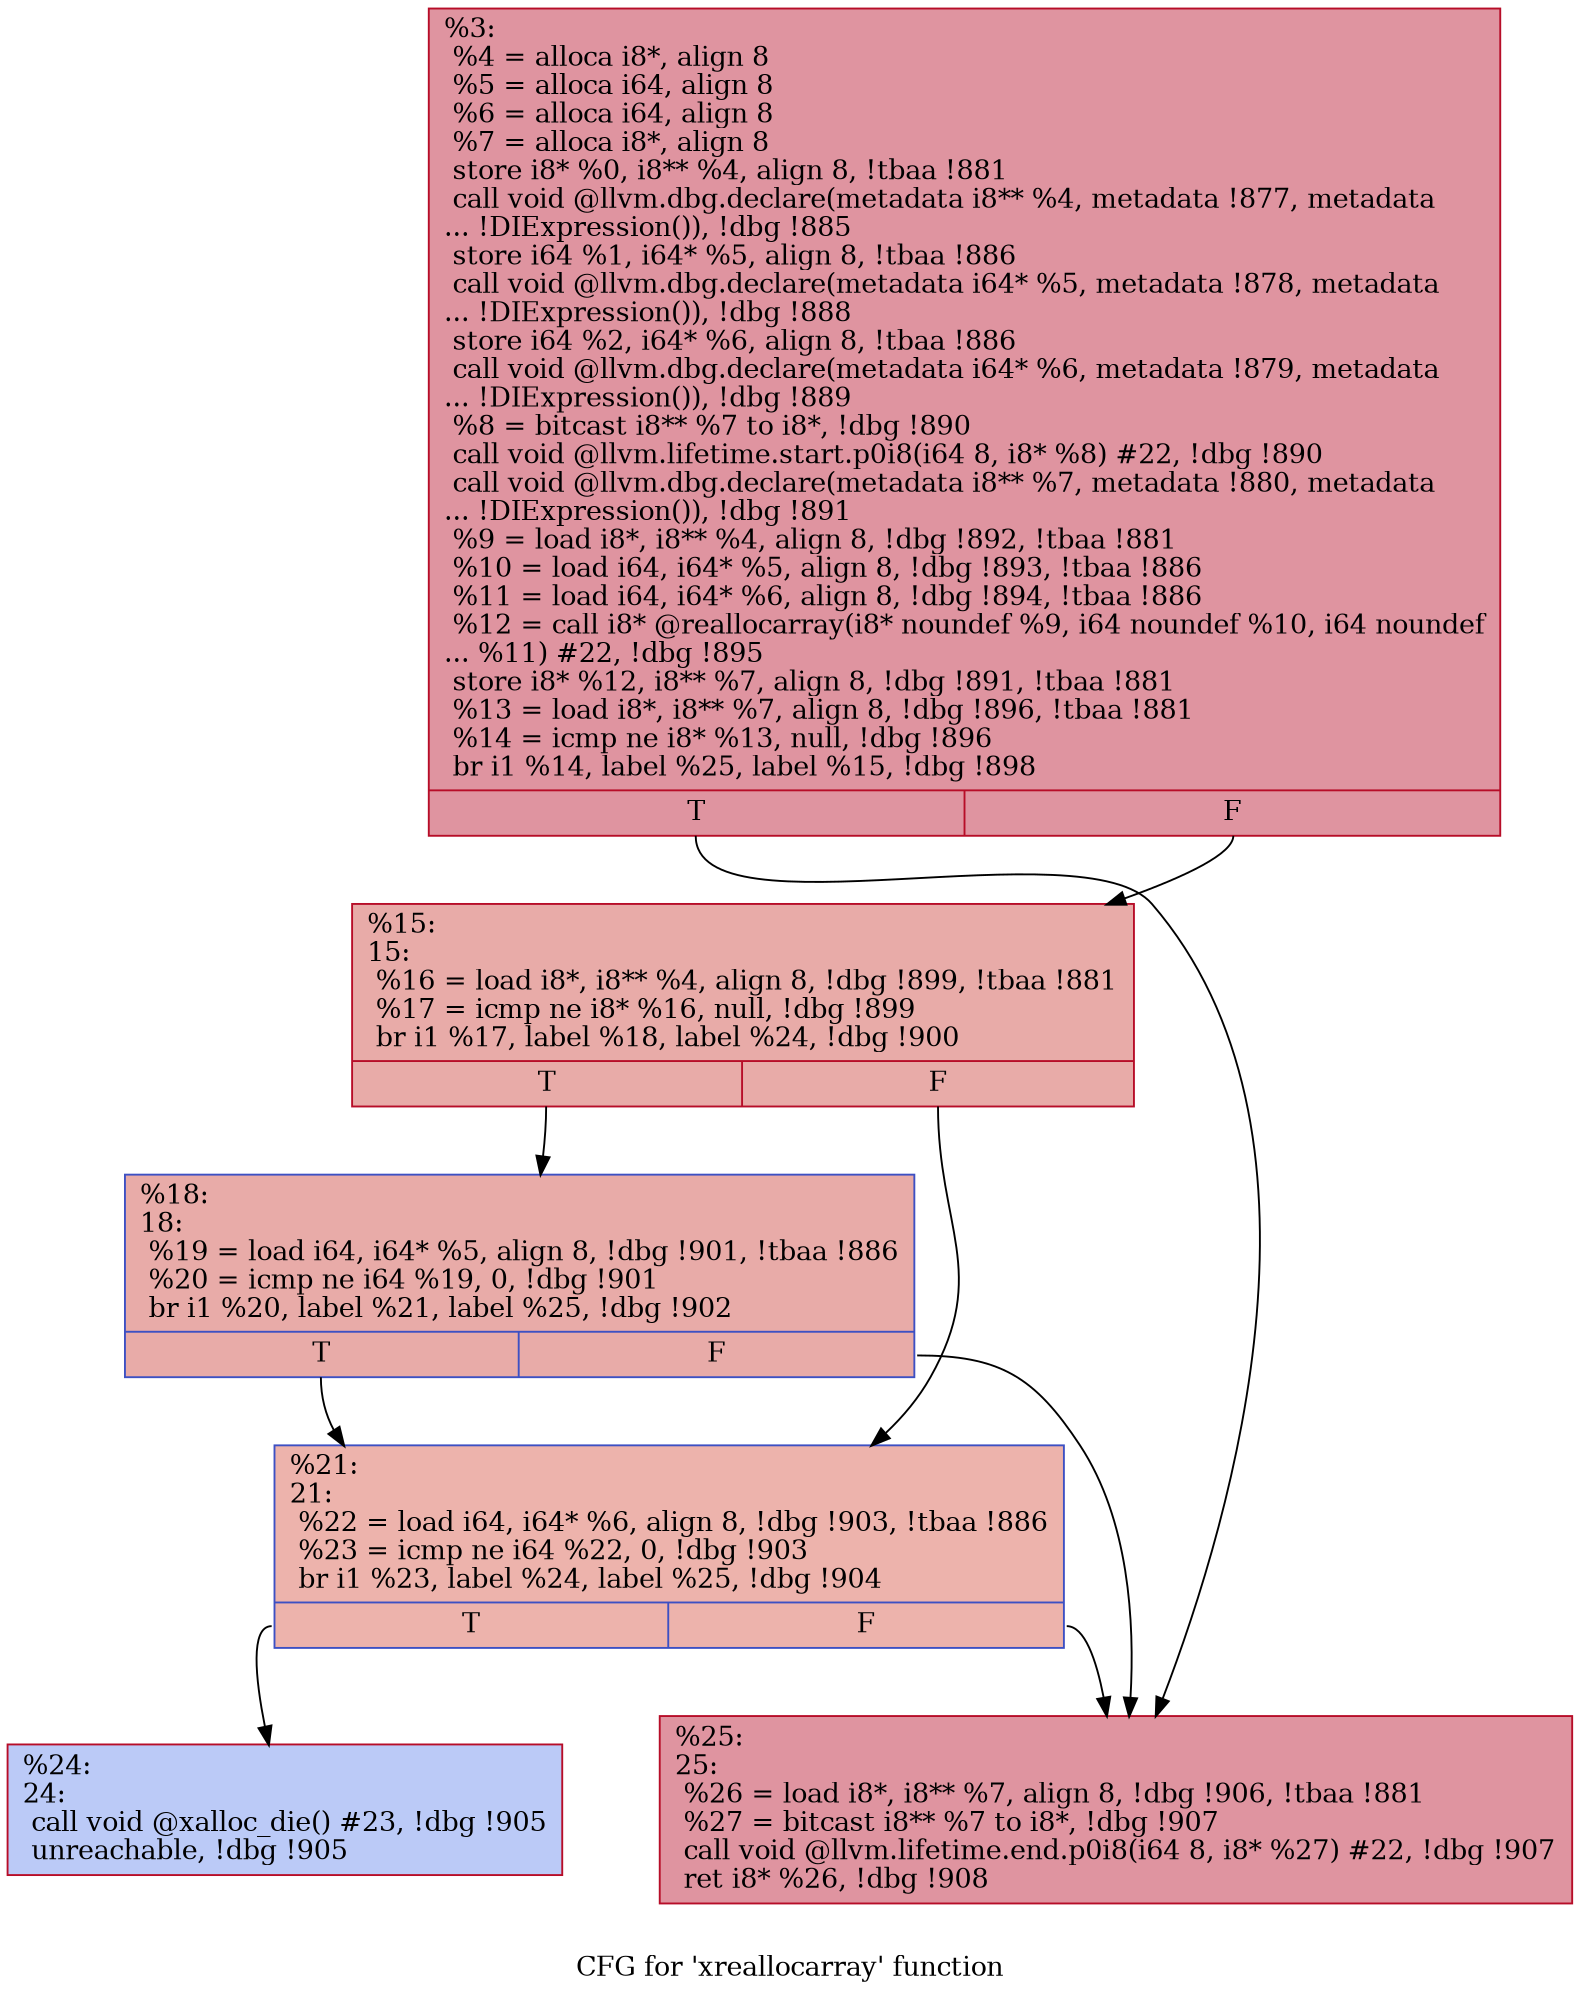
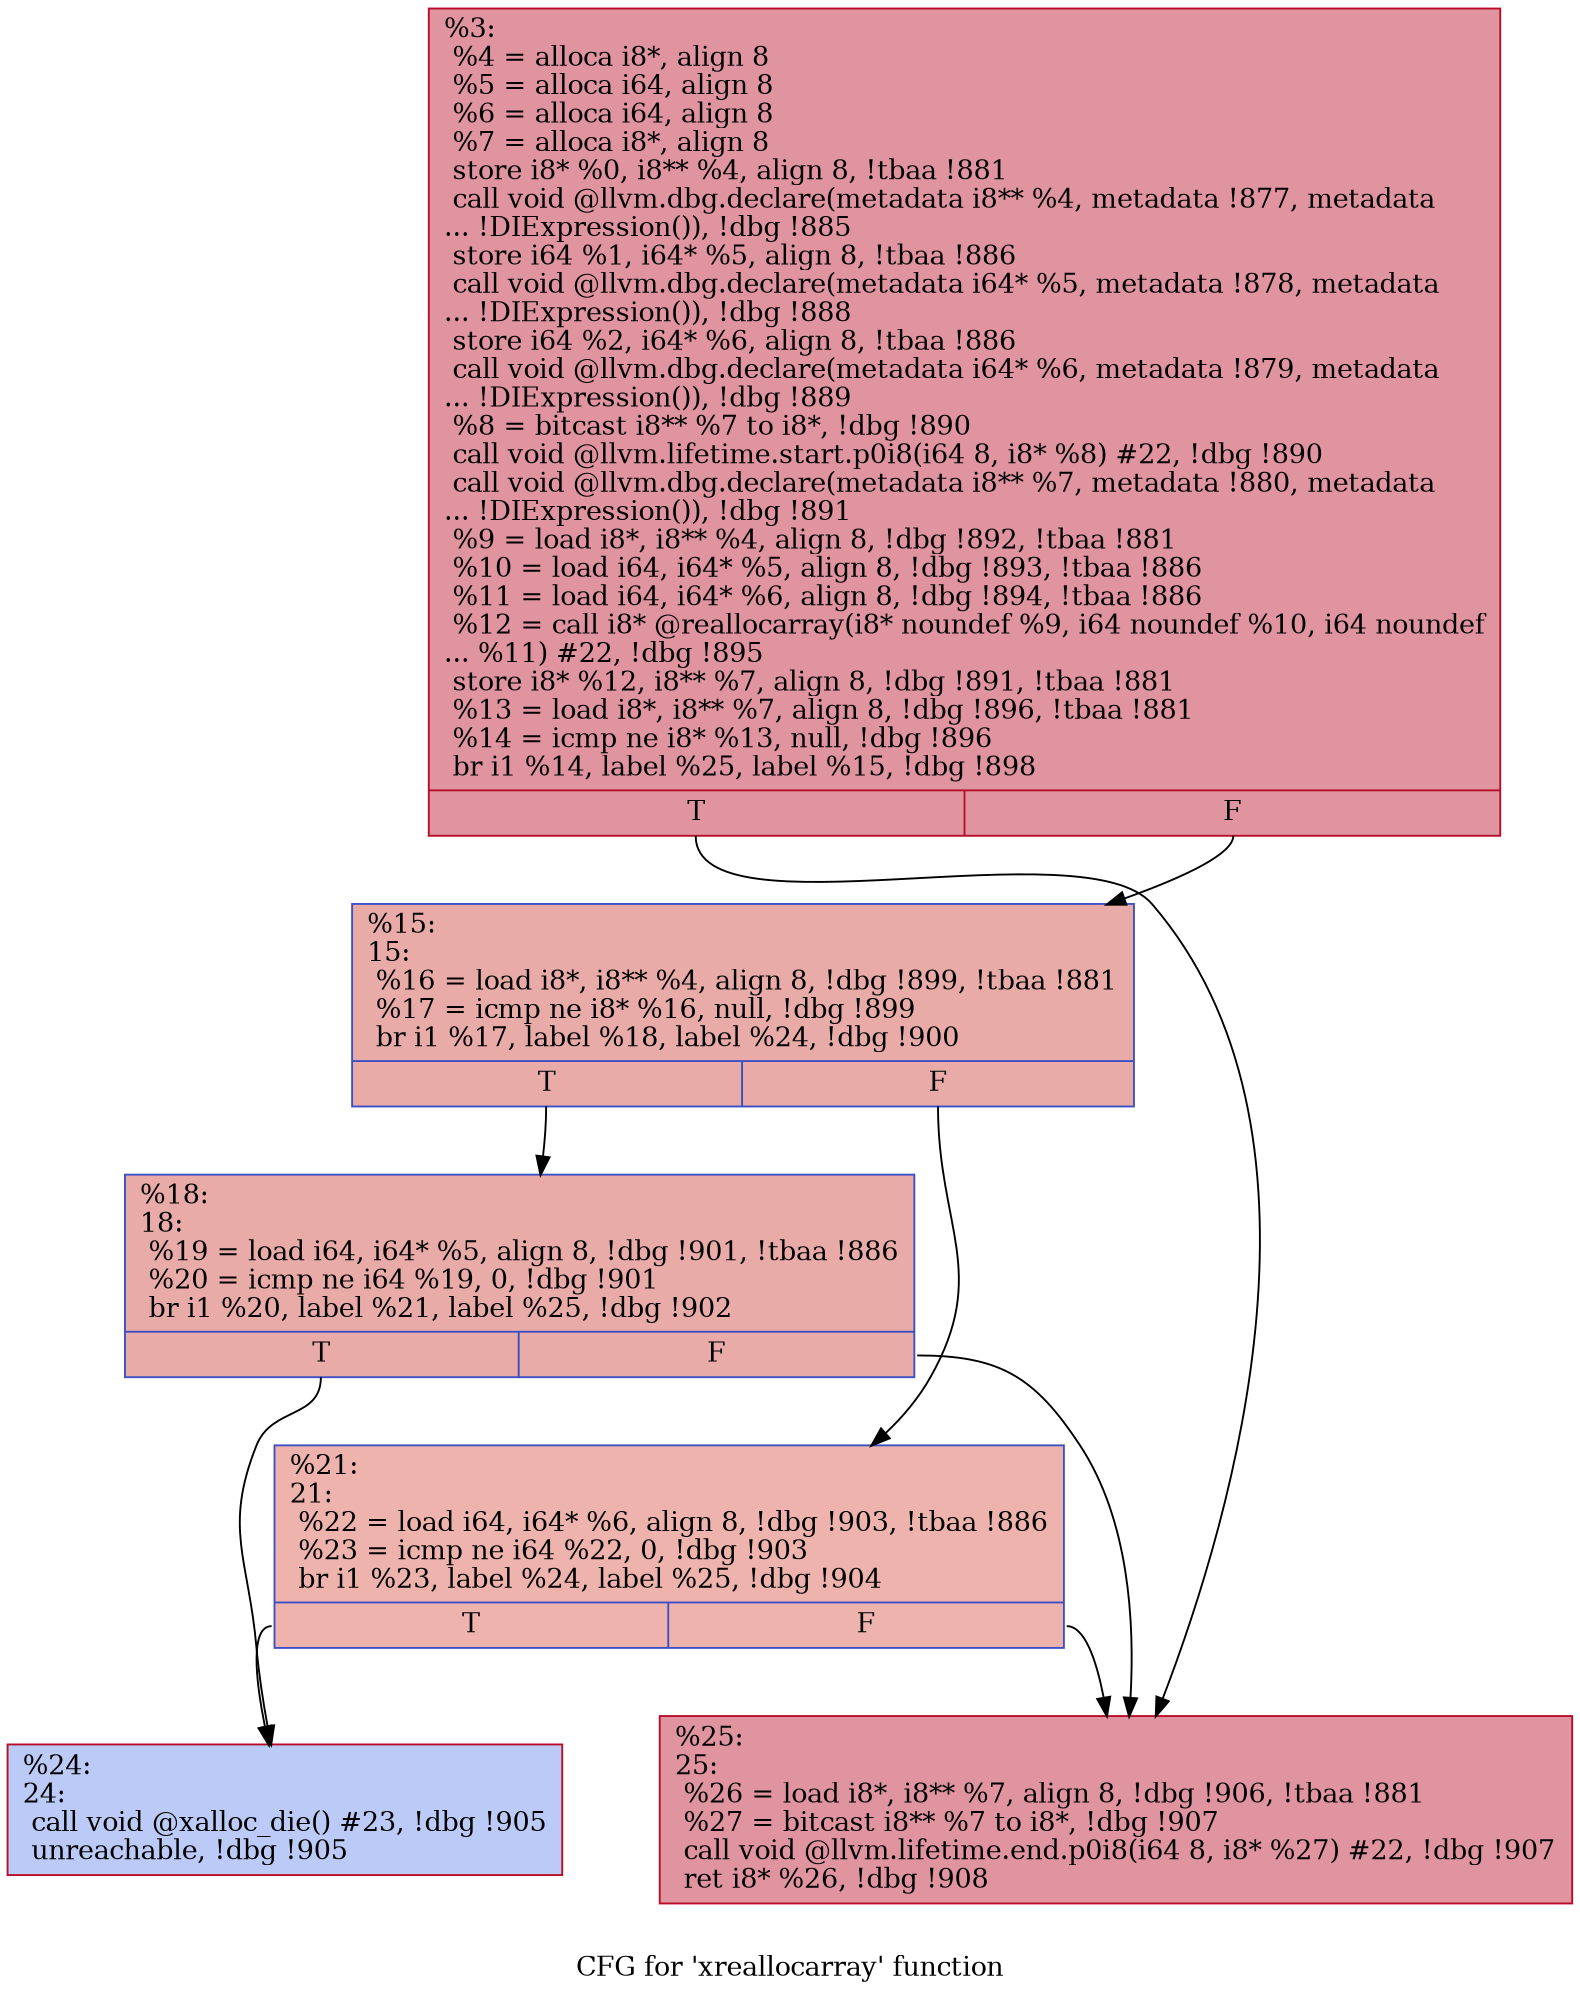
node "%15:": color #b70d28ff -> #3d50c3ff
edge "%18:" -> "%21:": now "%18:" -> "%24:"
